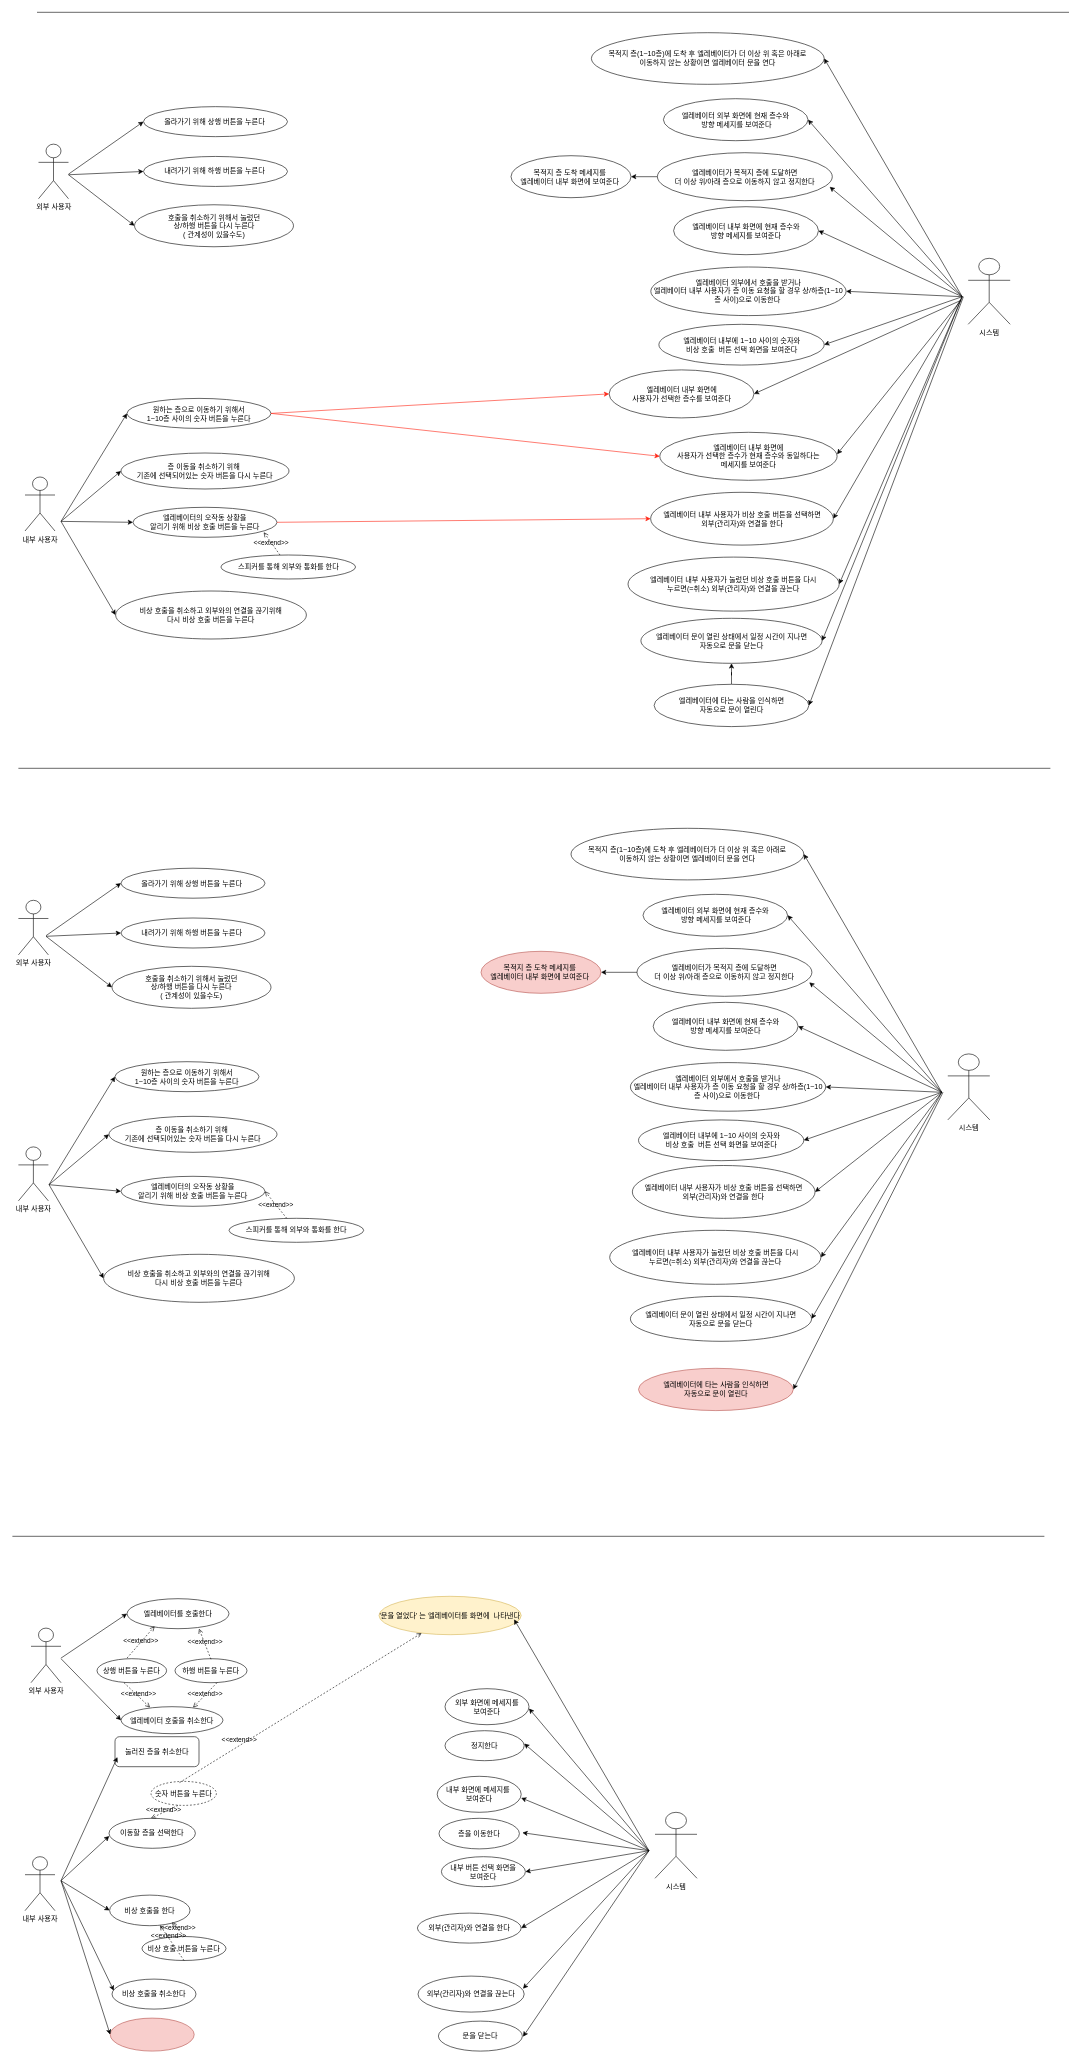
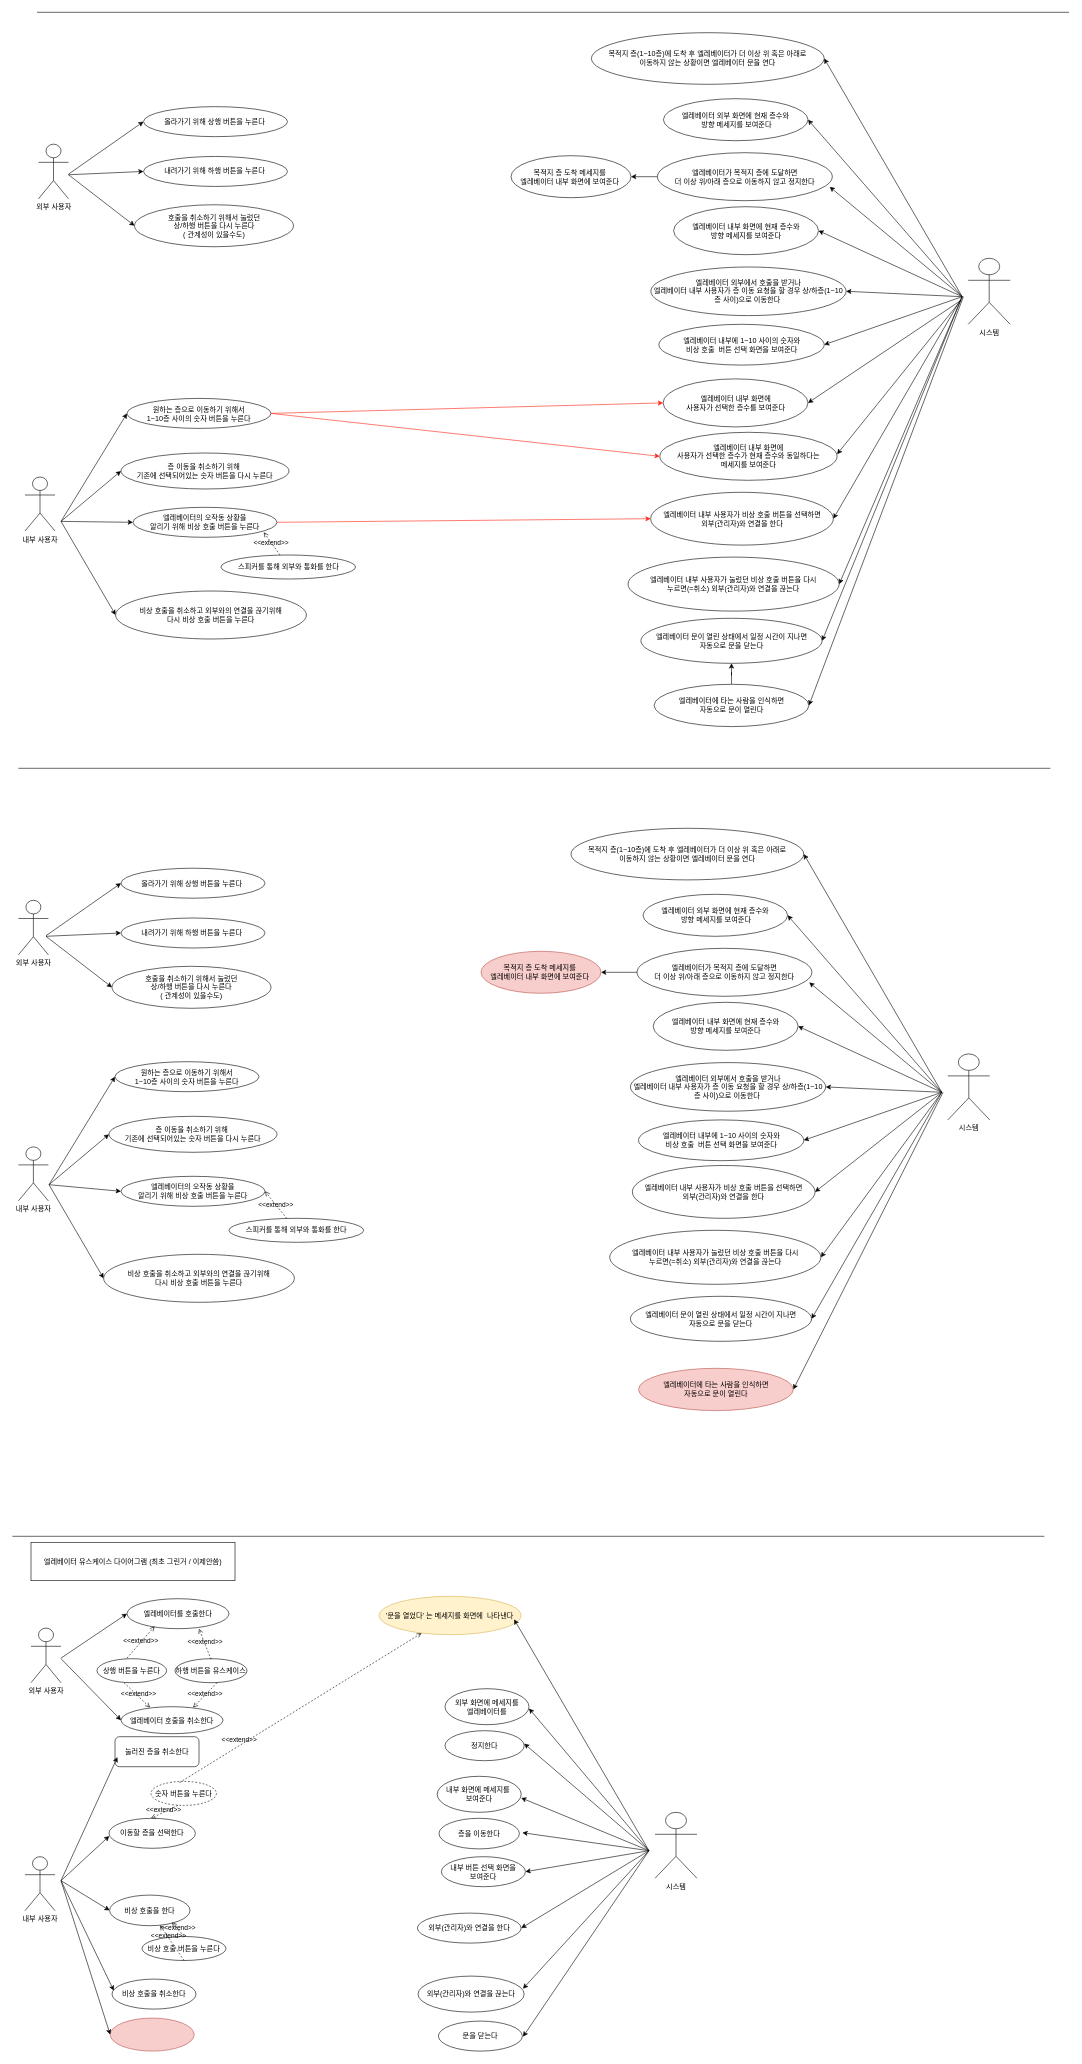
node "엘레베이터 내부 화면에 사용자가 선택한 층수를 보여준다": moved (681, 394) -> (735, 403)
node "엘레베이터 유스케이스 다이어그램 (최초 그린거 / 이제안씀)": added
node "'문을 열었다' 는 엘레베이터를 화면에 나타낸다": label "'문을 열었다' 는 엘레베이터를 화면에 나타낸다" -> "'문을 열었다' 는 메세지를 화면에 나타낸다"
node "하행 버튼을 누른다": label "하행 버튼을 누른다" -> "하행 버튼을 유스케이스"
node "외부 화면에 메세지를 보여준다": label "외부 화면에 메세지를 보여준다" -> "외부 화면에 메세지를 엘레베이터를"
